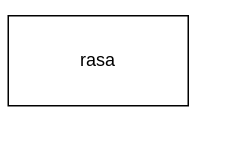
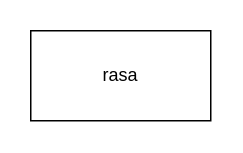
node "rasa": moved (98, 61) -> (121, 76)
